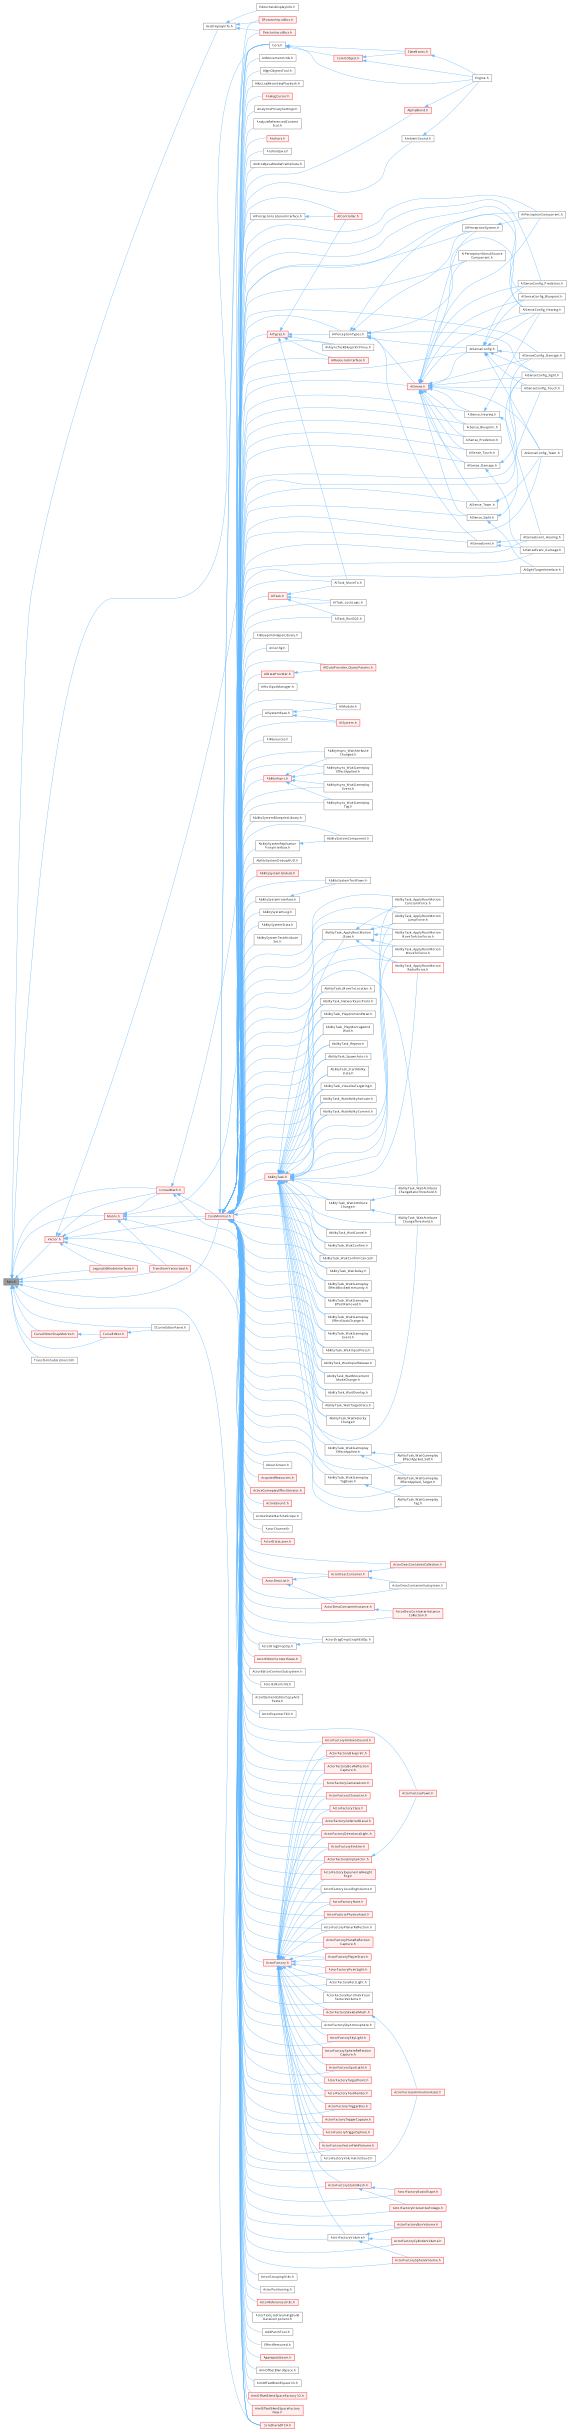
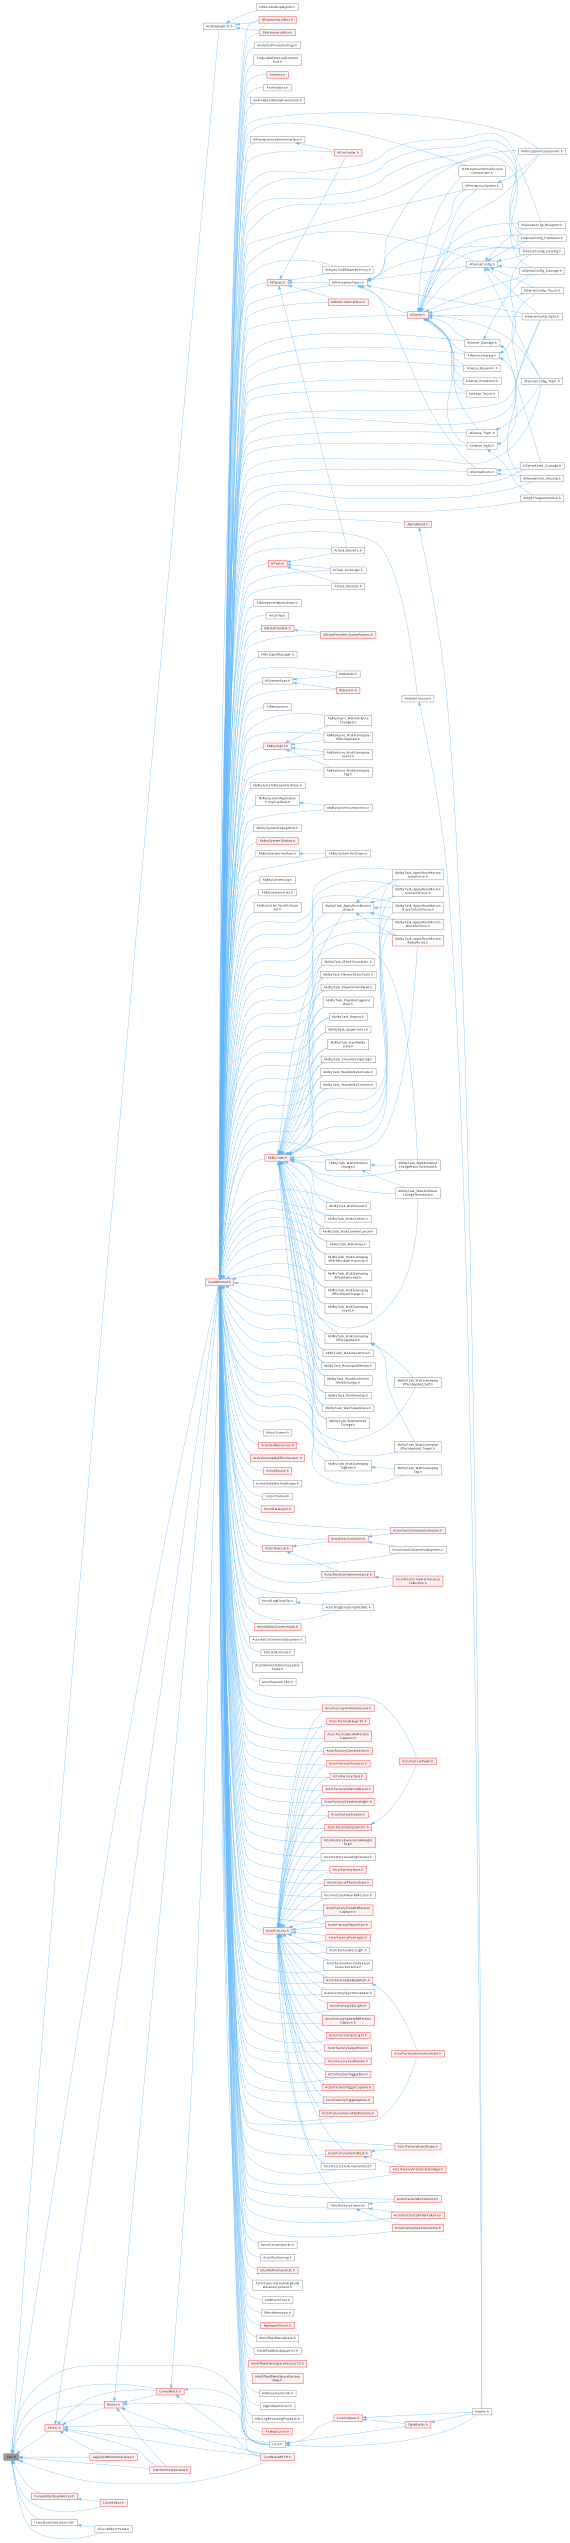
edge "SCurveEditorPanel.h" -> "CurveEditor.h": now "SCurveEditorPanel.h" -> "TransformSubGizmoUtil.h"
